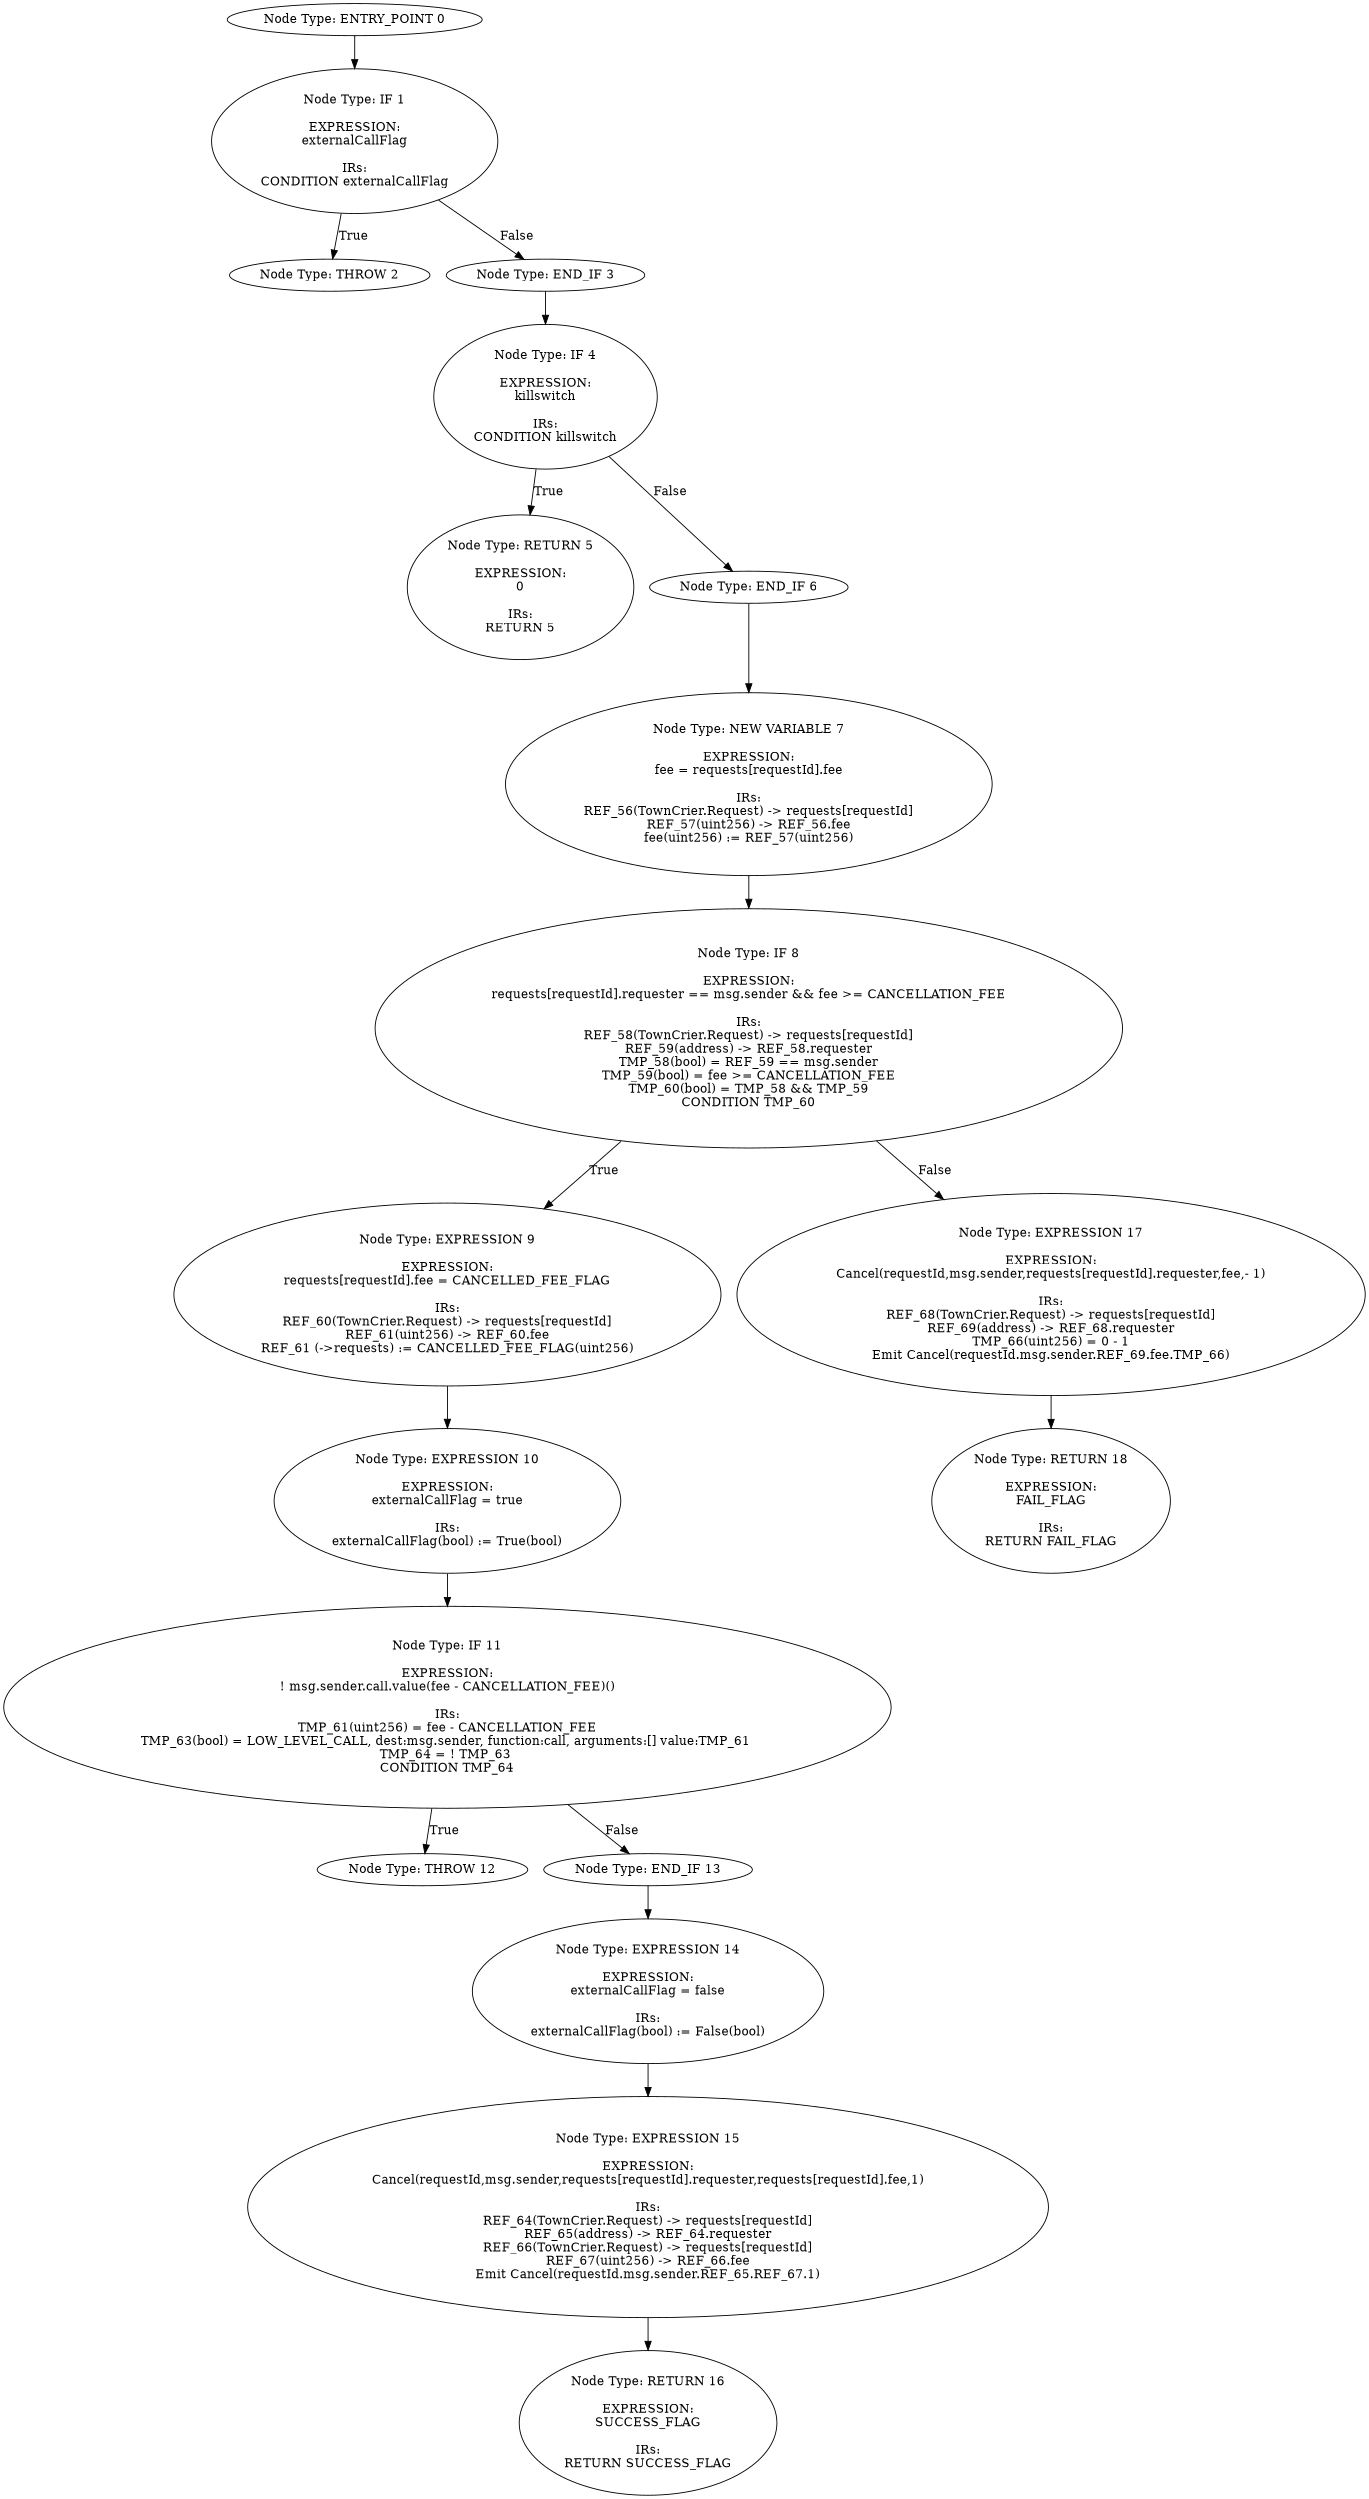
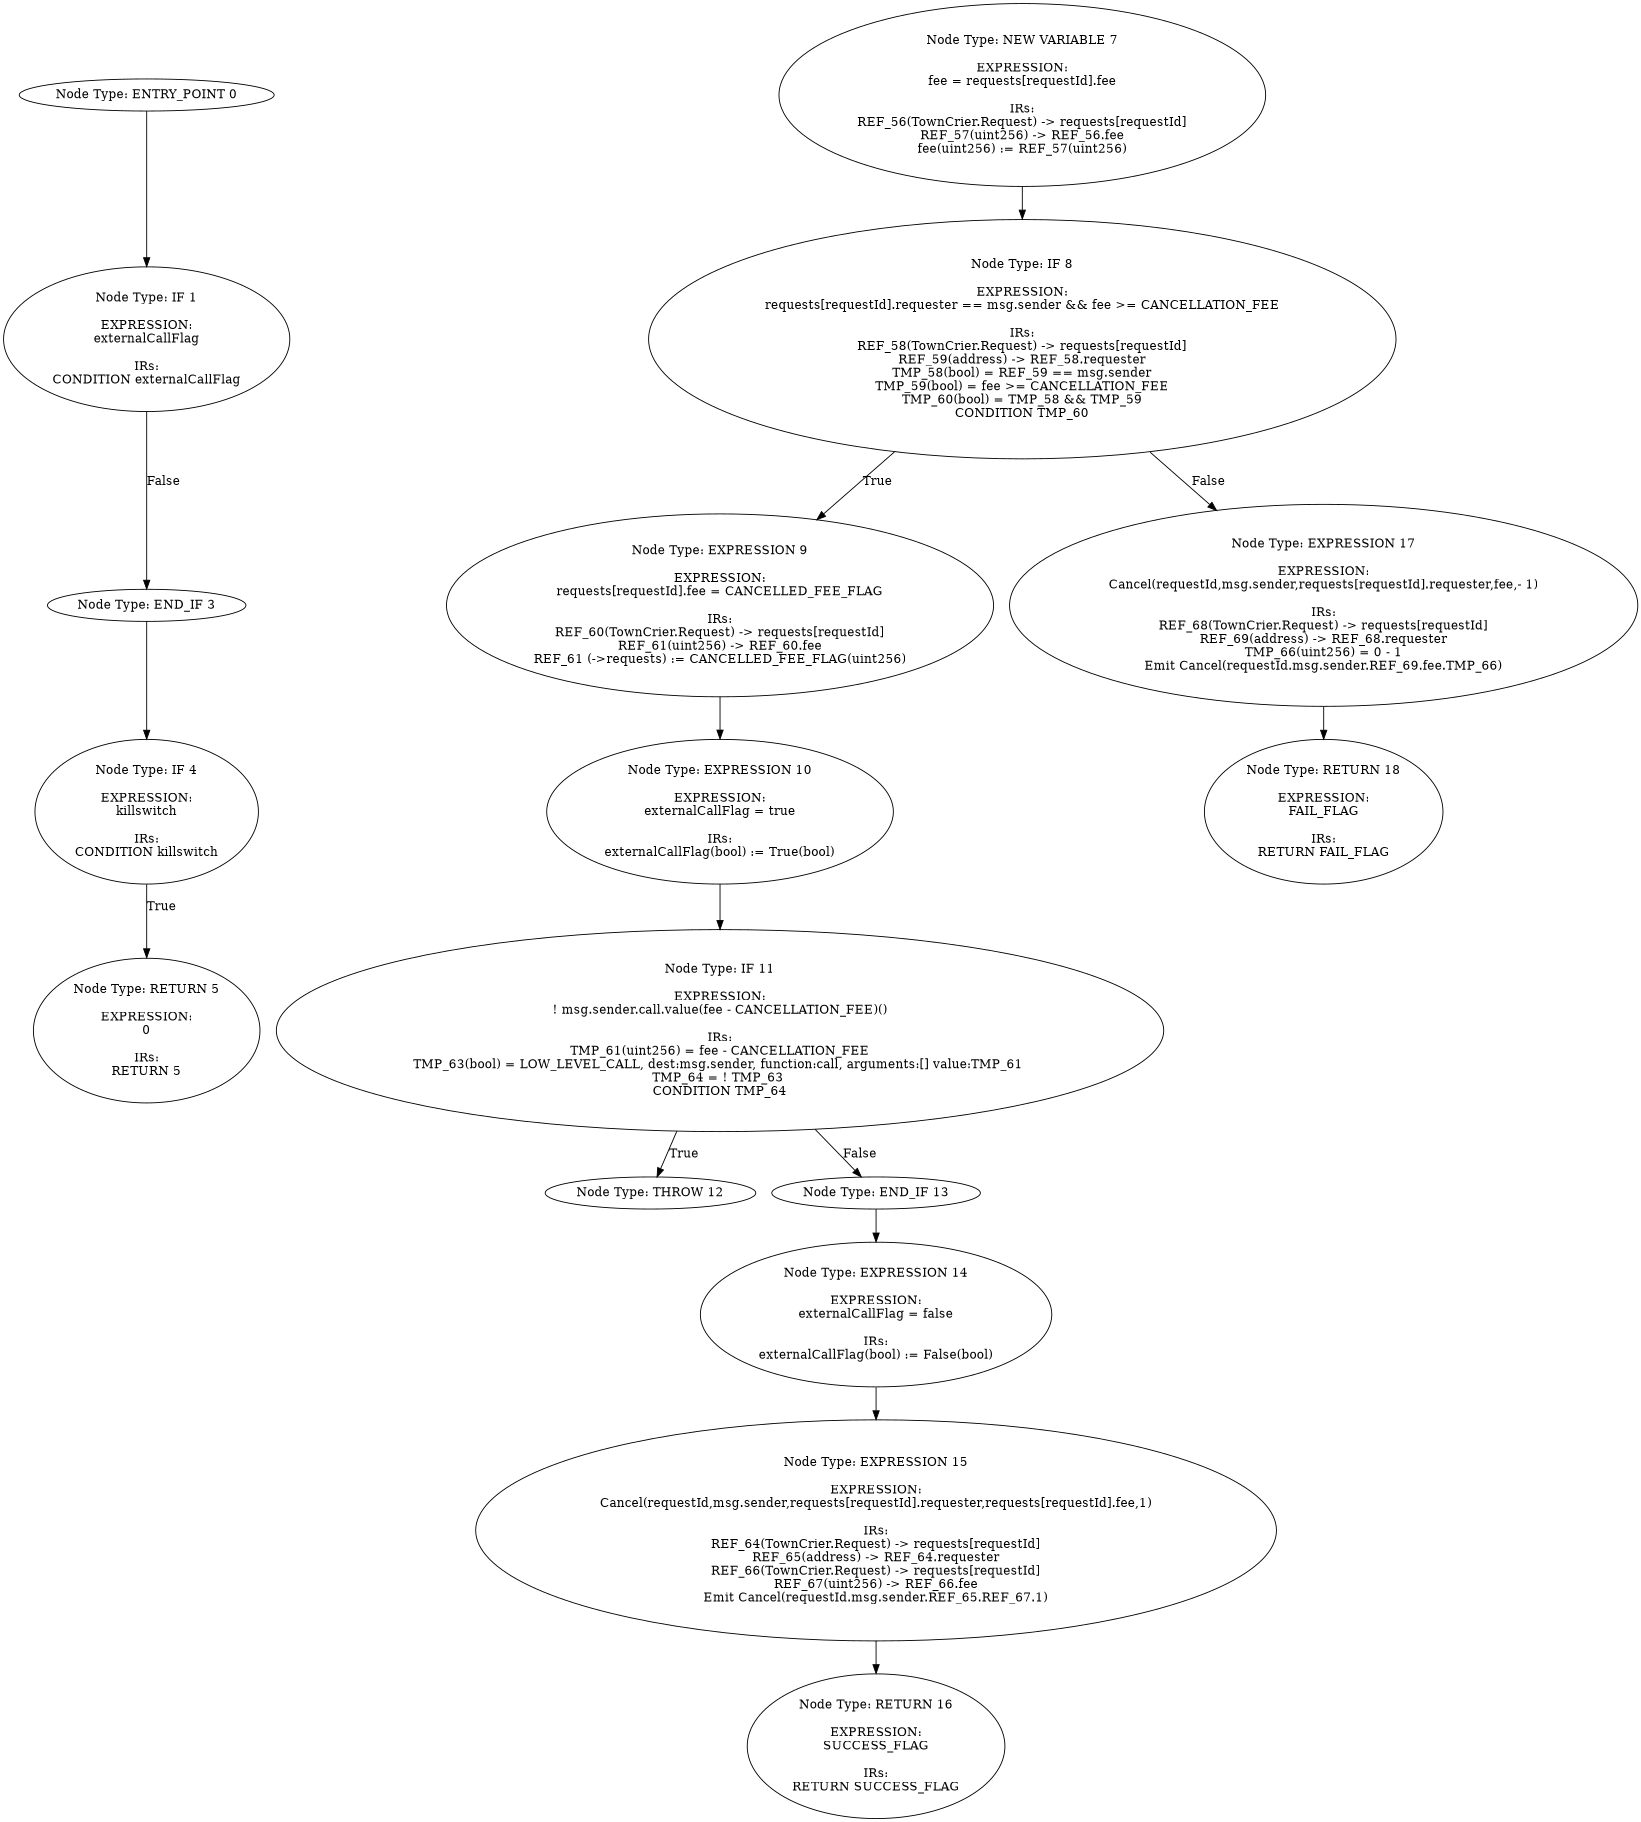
node "Node Type: THROW 2": removed
node "Node Type: END_IF 6": removed
